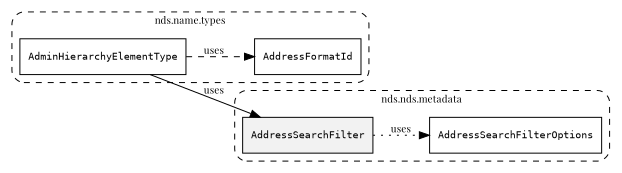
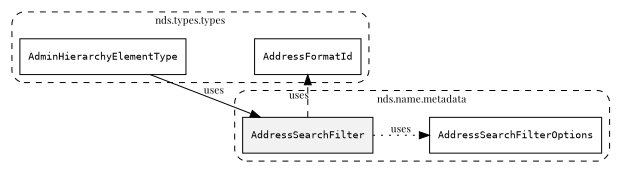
cluster "nds.name.types": label "nds.name.types" -> "nds.types.types"
edge "AdminHierarchyElementType" -> "AddressFormatId": now "AddressSearchFilter" -> "AddressFormatId"
cluster "nds.nds.metadata": label "nds.nds.metadata" -> "nds.name.metadata"
